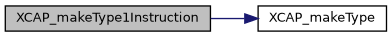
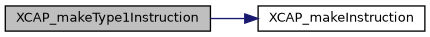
node "XCAP_makeType": label "XCAP_makeType" -> "XCAP_makeInstruction"
